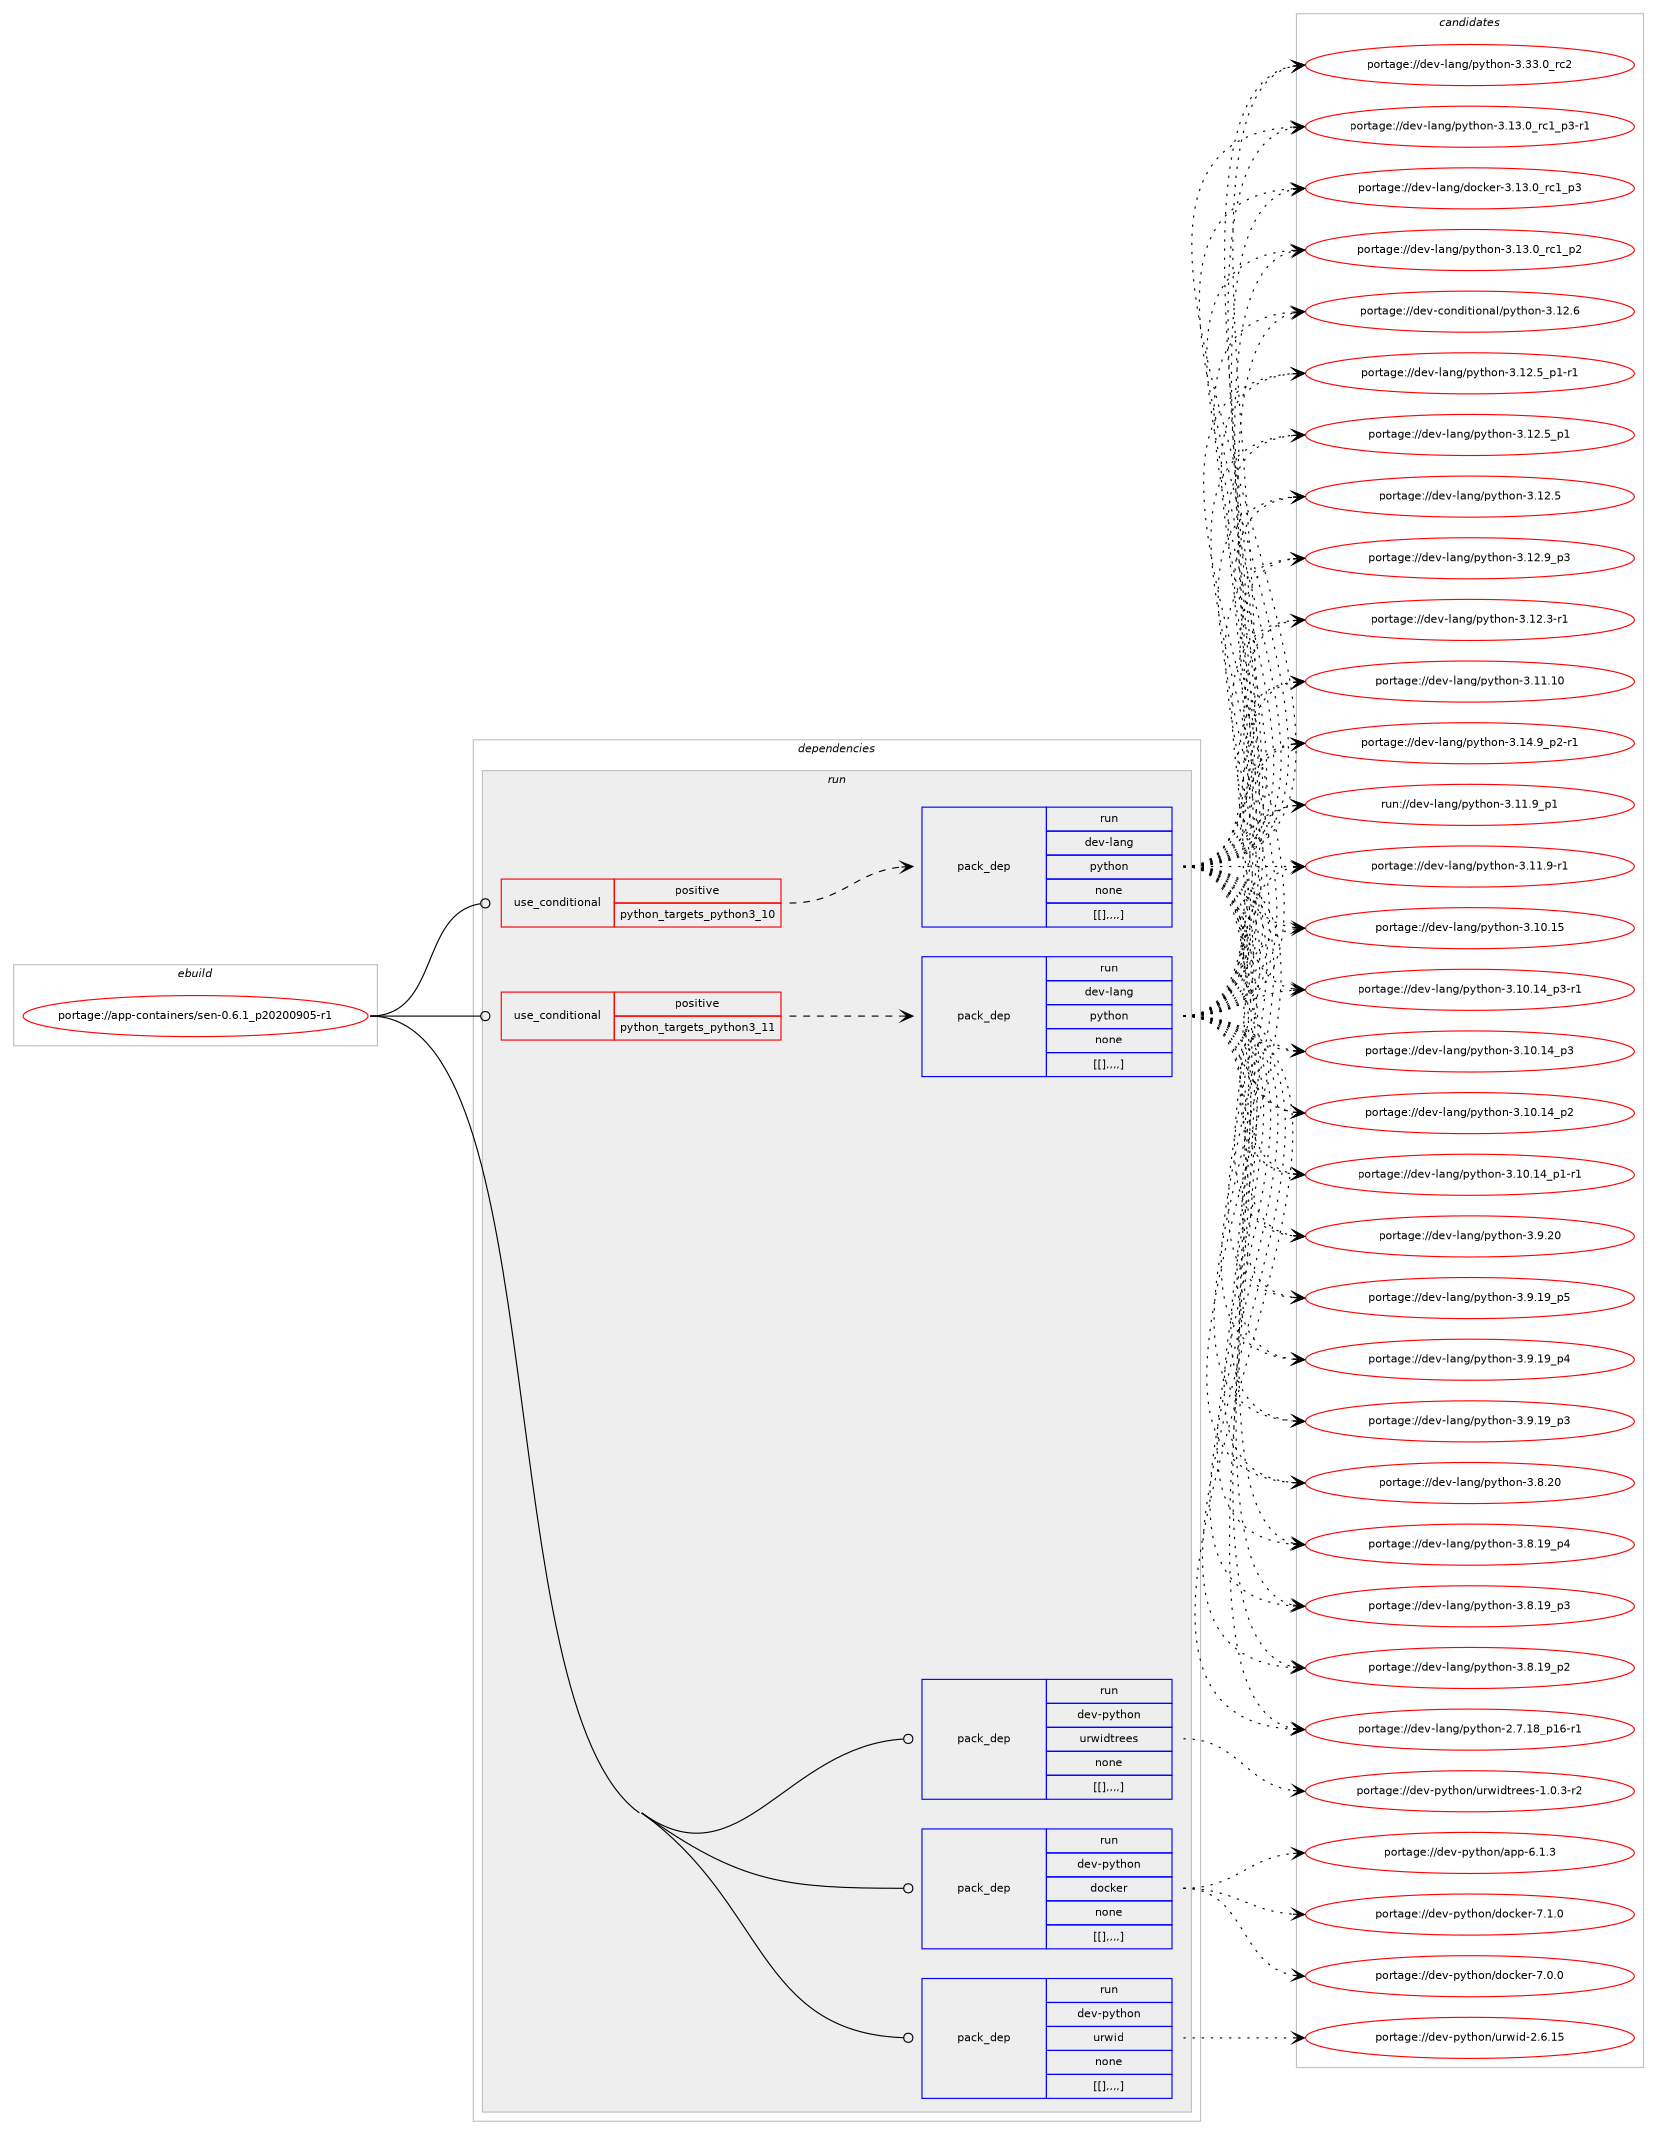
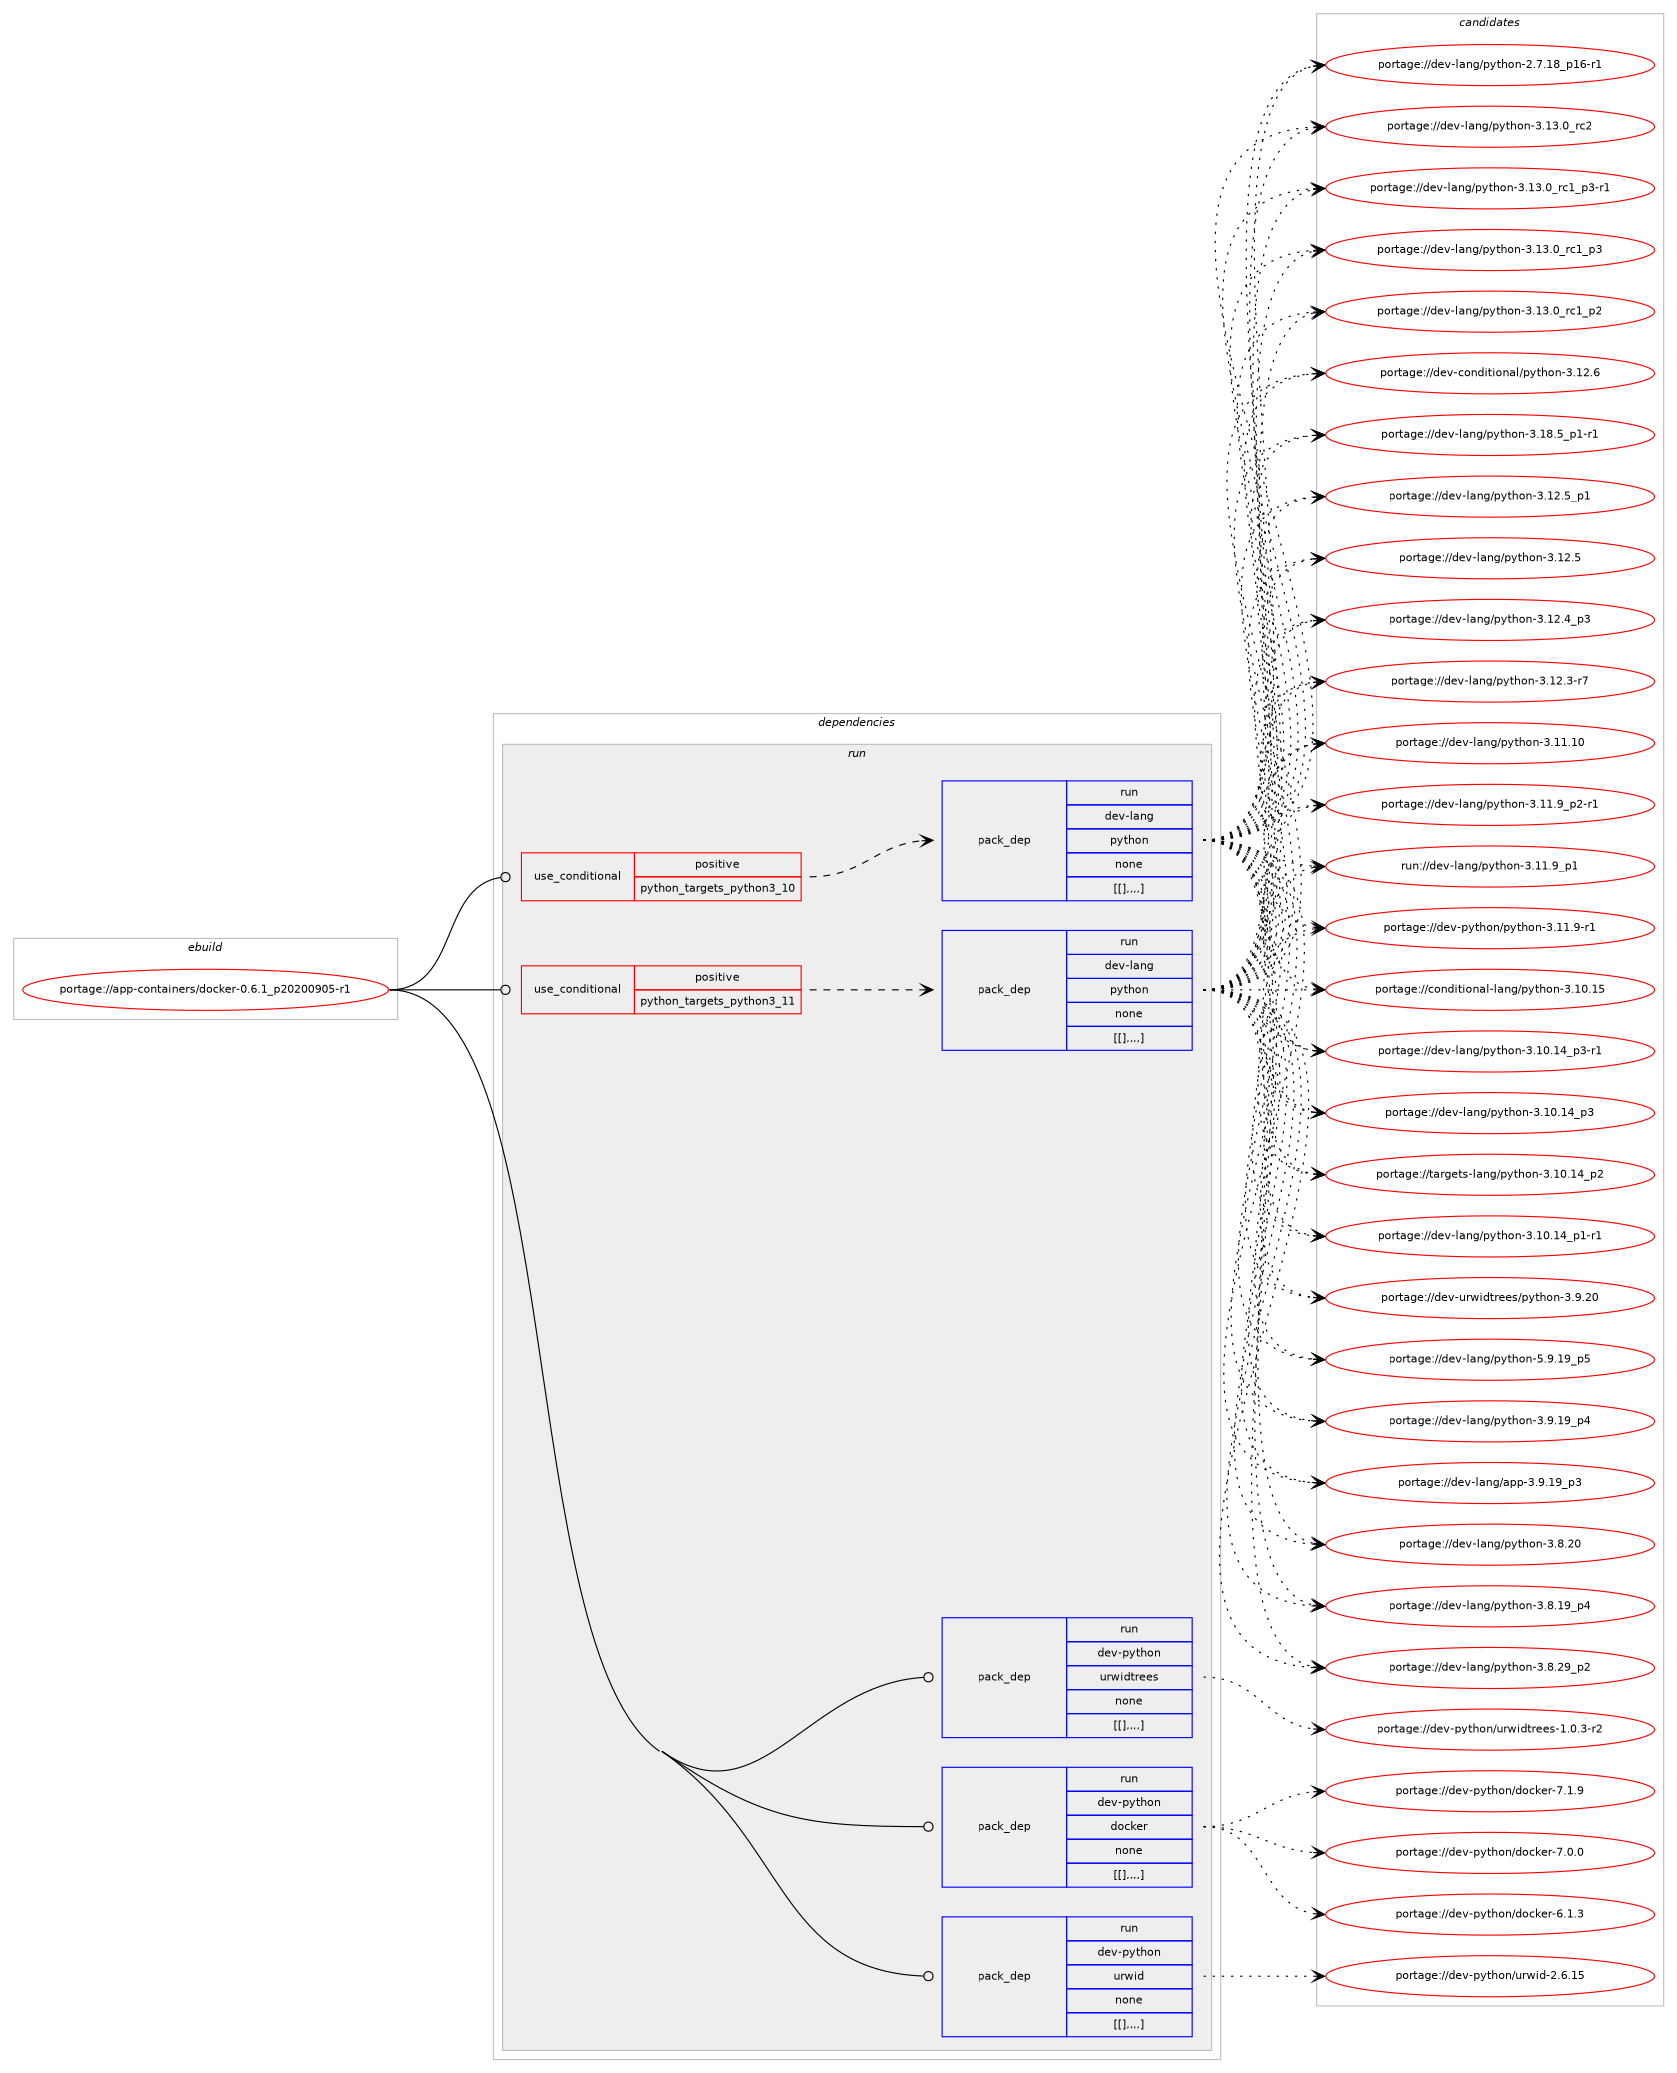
node "portage://dev-lang/python-3.33.0_rc2": label "portage://dev-lang/python-3.33.0_rc2" -> "portage://dev-lang/python-3.13.0_rc2"
node "portage://dev-lang/docker-3.13.0_rc1_p3": label "portage://dev-lang/docker-3.13.0_rc1_p3" -> "portage://dev-lang/python-3.13.0_rc1_p3"
node "portage://dev-lang/python-3.12.5_p1-r1": label "portage://dev-lang/python-3.12.5_p1-r1" -> "portage://dev-lang/python-3.18.5_p1-r1"
node "portage://dev-lang/python-3.12.9_p3": label "portage://dev-lang/python-3.12.9_p3" -> "portage://dev-lang/python-3.12.4_p3"
node "portage://dev-lang/python-3.12.3-r1": label "portage://dev-lang/python-3.12.3-r1" -> "portage://dev-lang/python-3.12.3-r7"
node "portage://dev-lang/python-3.14.9_p2-r1": label "portage://dev-lang/python-3.14.9_p2-r1" -> "portage://dev-lang/python-3.11.9_p2-r1"
node "portage://dev-lang/python-3.11.9-r1": label "portage://dev-lang/python-3.11.9-r1" -> "portage://dev-python/python-3.11.9-r1"
node "portage://dev-lang/python-3.10.15": label "portage://dev-lang/python-3.10.15" -> "portage://conditional-lang/python-3.10.15"
node "portage://app-containers/sen-0.6.1_p20200905-r1": label "portage://app-containers/sen-0.6.1_p20200905-r1" -> "portage://app-containers/docker-0.6.1_p20200905-r1"
node "portage://dev-lang/python-3.10.14_p2": label "portage://dev-lang/python-3.10.14_p2" -> "portage://targets-lang/python-3.10.14_p2"
node "portage://dev-lang/python-3.9.20": label "portage://dev-lang/python-3.9.20" -> "portage://dev-urwidtrees/python-3.9.20"
node "portage://dev-lang/python-3.9.19_p5": label "portage://dev-lang/python-3.9.19_p5" -> "portage://dev-lang/python-5.9.19_p5"
node "portage://dev-lang/python-3.9.19_p3": label "portage://dev-lang/python-3.9.19_p3" -> "portage://dev-lang/app-3.9.19_p3"
node "portage://dev-lang/python-3.8.19_p3": removed
node "portage://dev-lang/python-3.8.19_p2": label "portage://dev-lang/python-3.8.19_p2" -> "portage://dev-lang/python-3.8.29_p2"
node "portage://dev-python/app-6.1.3": label "portage://dev-python/app-6.1.3" -> "portage://dev-python/docker-6.1.3"
node "portage://dev-python/docker-7.1.0": label "portage://dev-python/docker-7.1.0" -> "portage://dev-python/docker-7.1.9"
